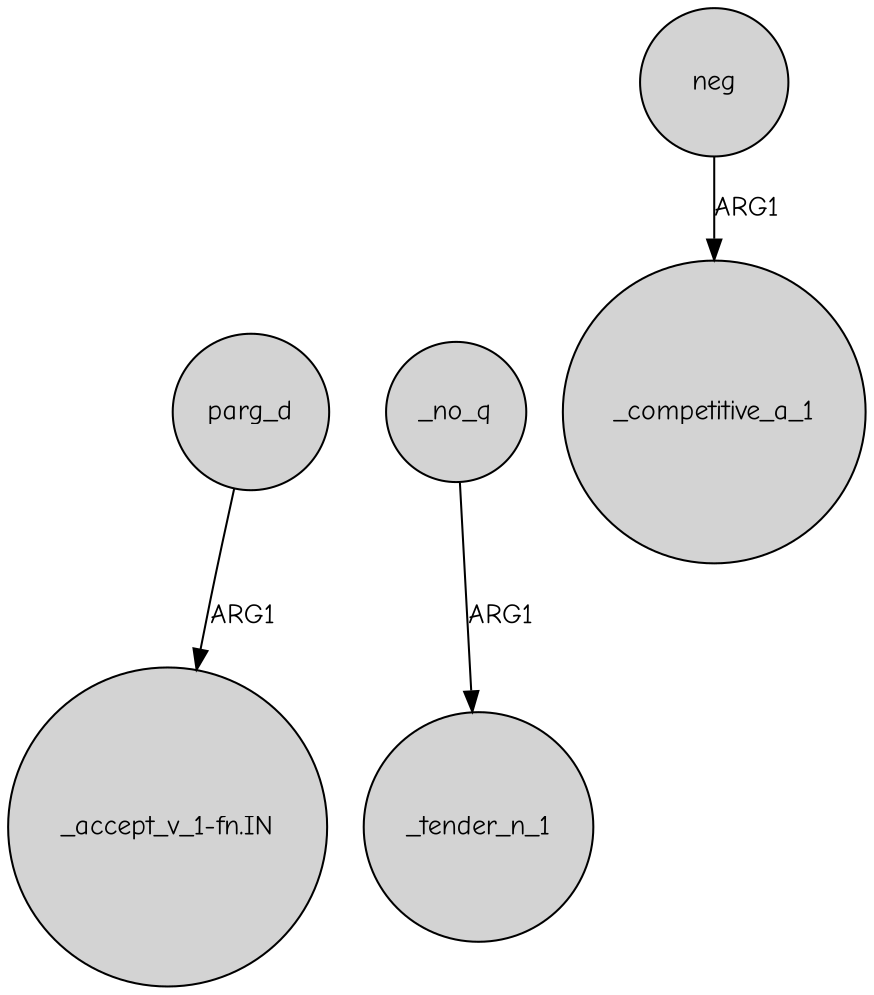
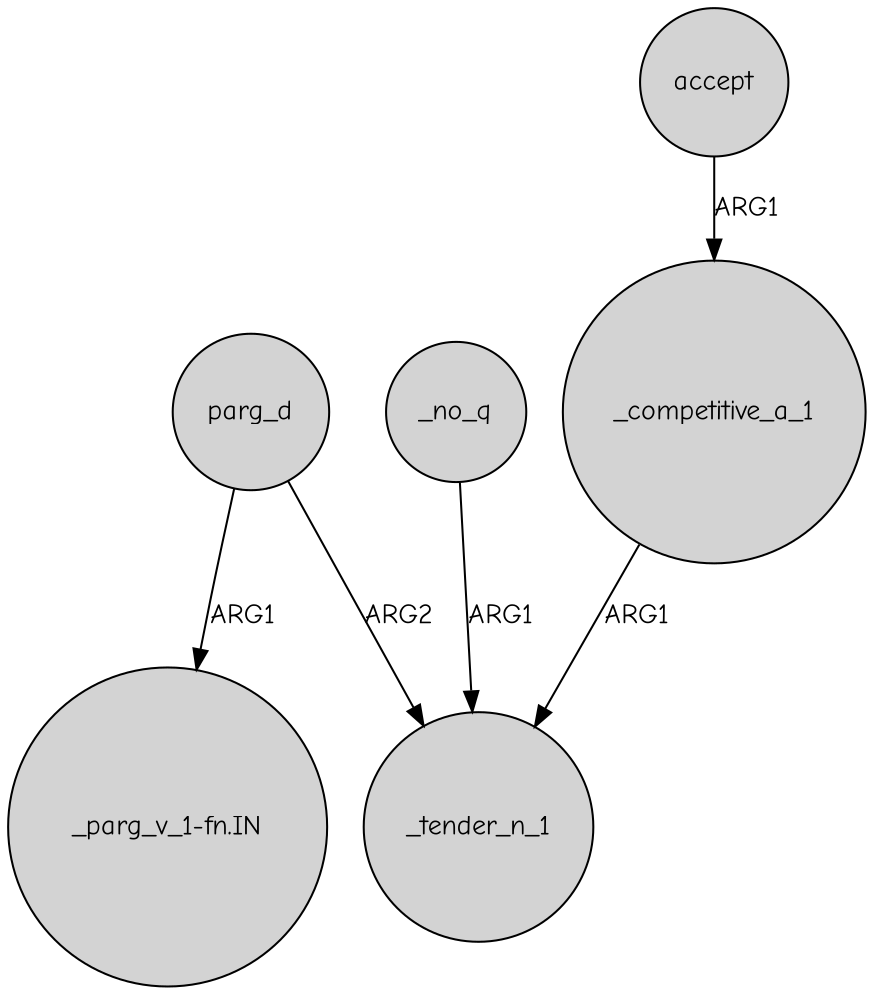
node "neg": label "neg" -> "accept"
edge "parg_d" -> "_tender_n_1": added, label "ARG2"
edge "_competitive_a_1" -> "_tender_n_1": added, label "ARG1"
node "_accept_v_1-fn.IN": label "_accept_v_1-fn.IN" -> "_parg_v_1-fn.IN"
